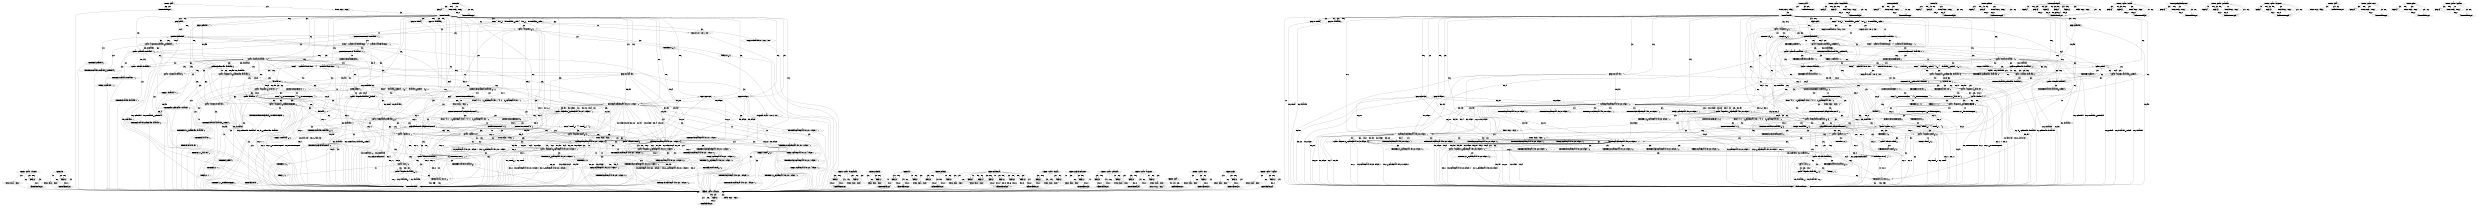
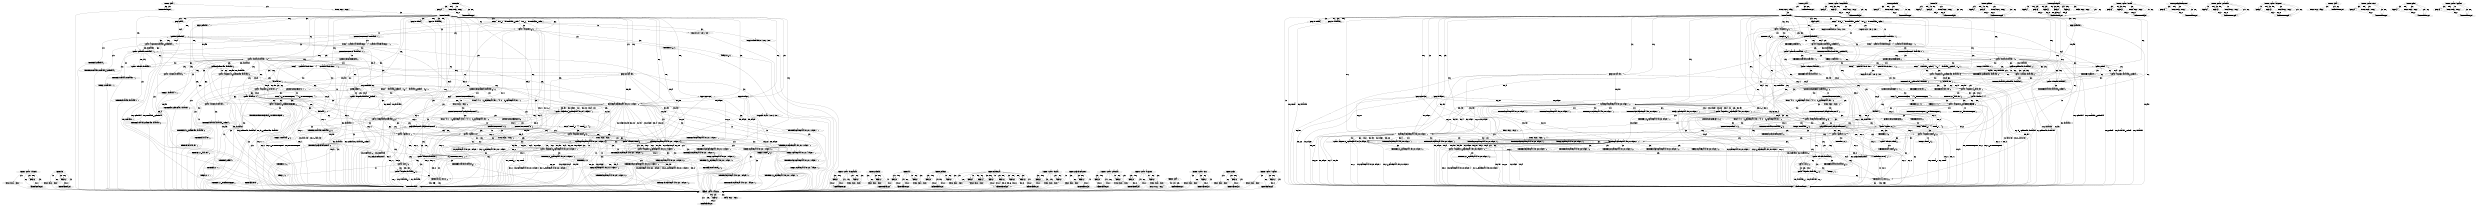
edge "(expandRegular,expandRegular(fi, dest, psm, 1, nodigest, 0))" -> "(LITERAL,1,expandRegular(fi, dest, psm, 1, nodigest, 0))": label "DDG: rc" -> "AST: "
node "(LITERAL,0,expandRegular(fi, dest, psm, 1, nodigest, 0))": added
